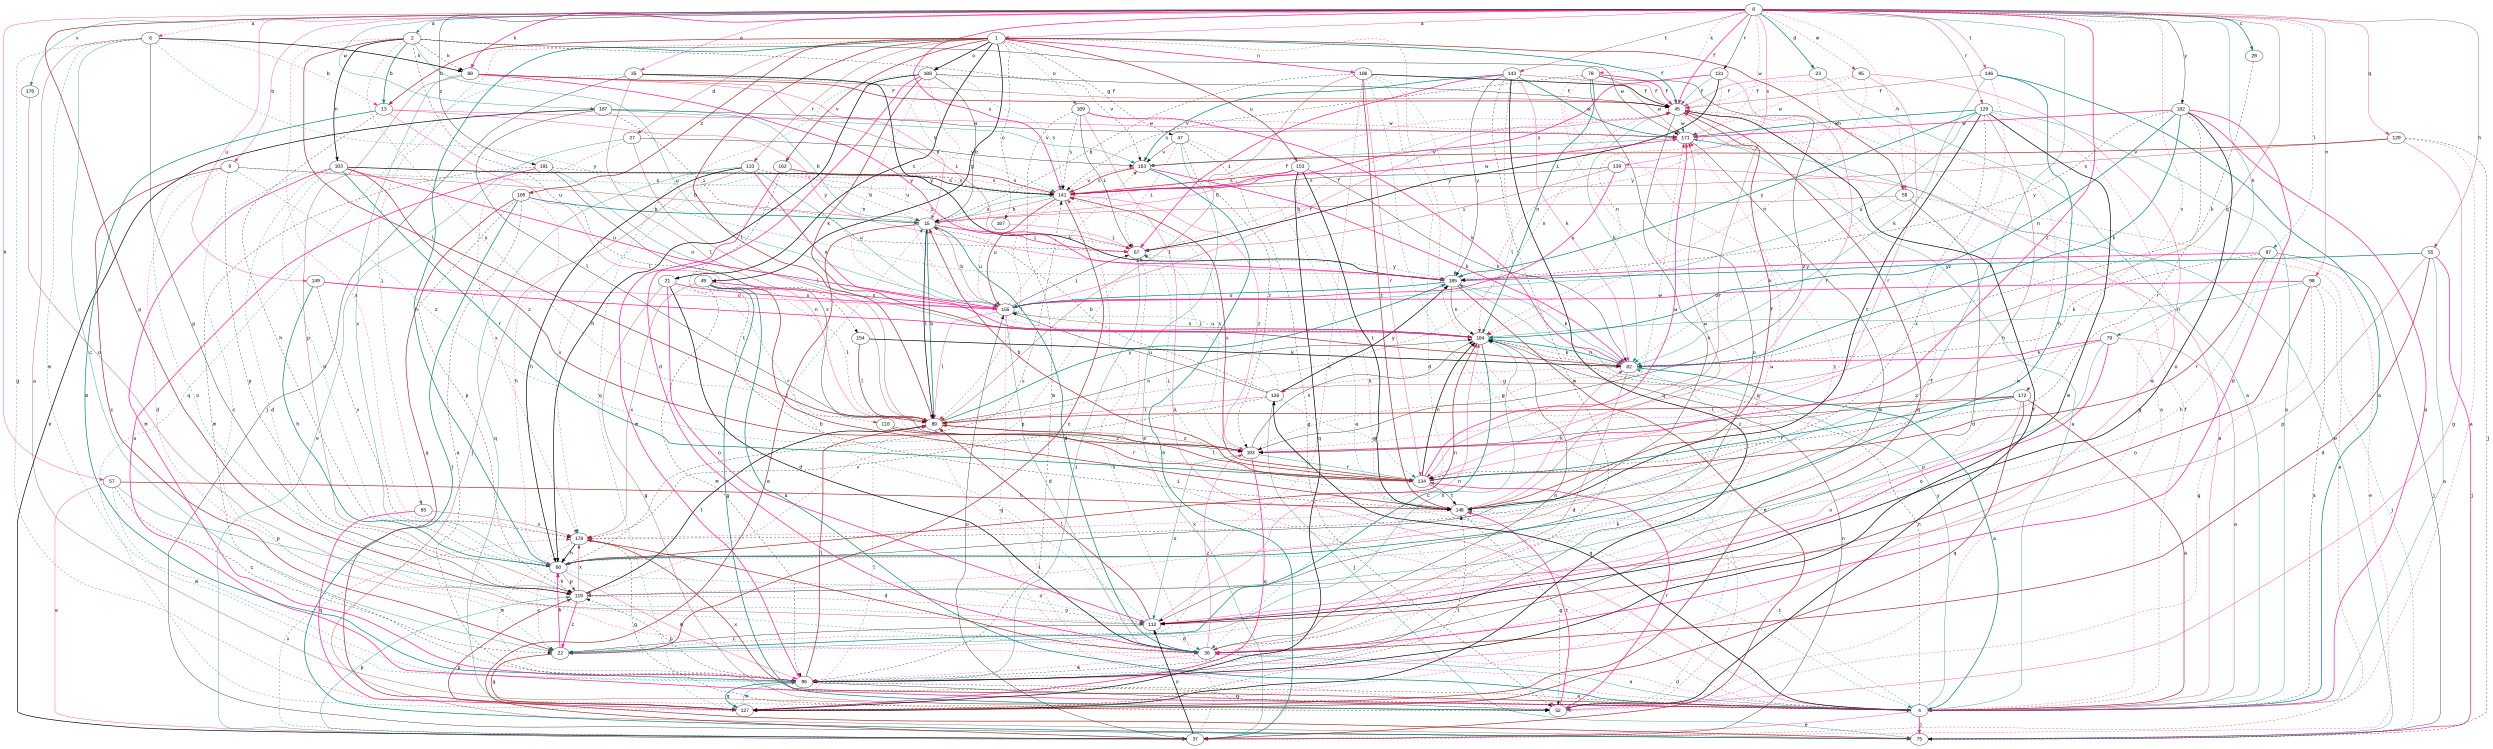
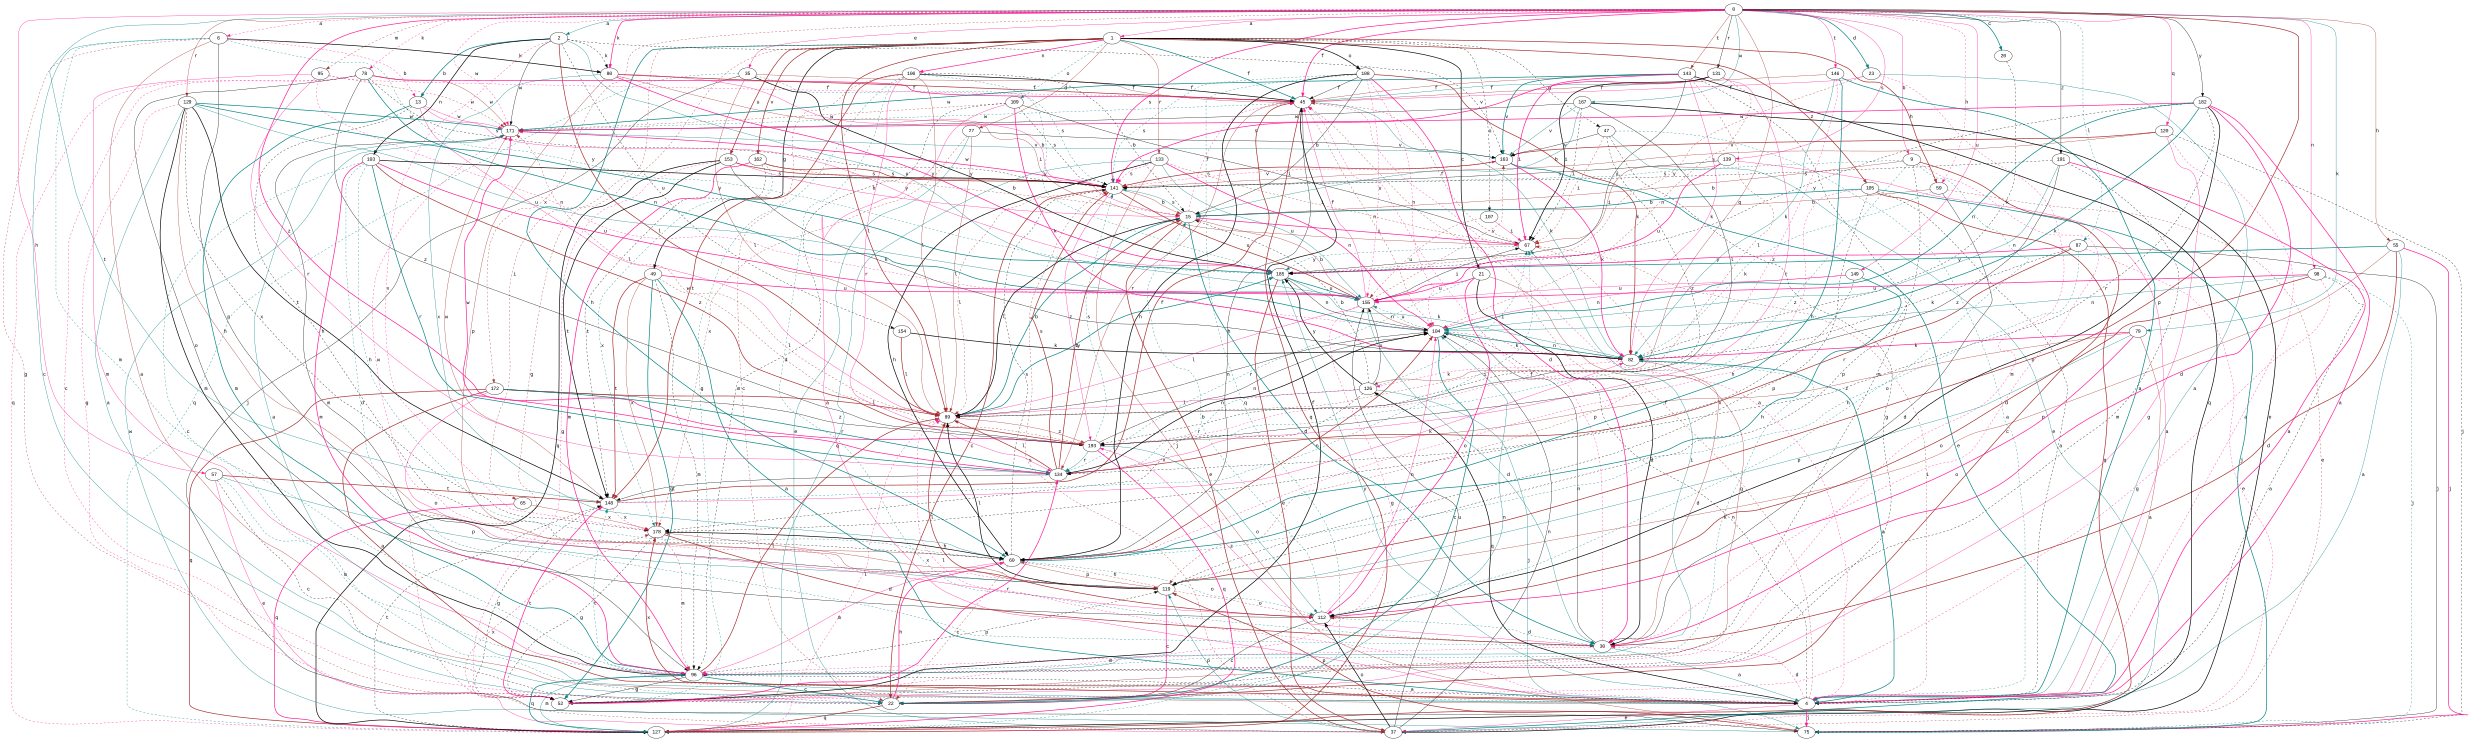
edge "1" -> "13": removed, label "b"
node "176": removed
edge "149" -> "104": style bold -> solid
node "110": removed
edge "96" -> "22": added, label "c"
